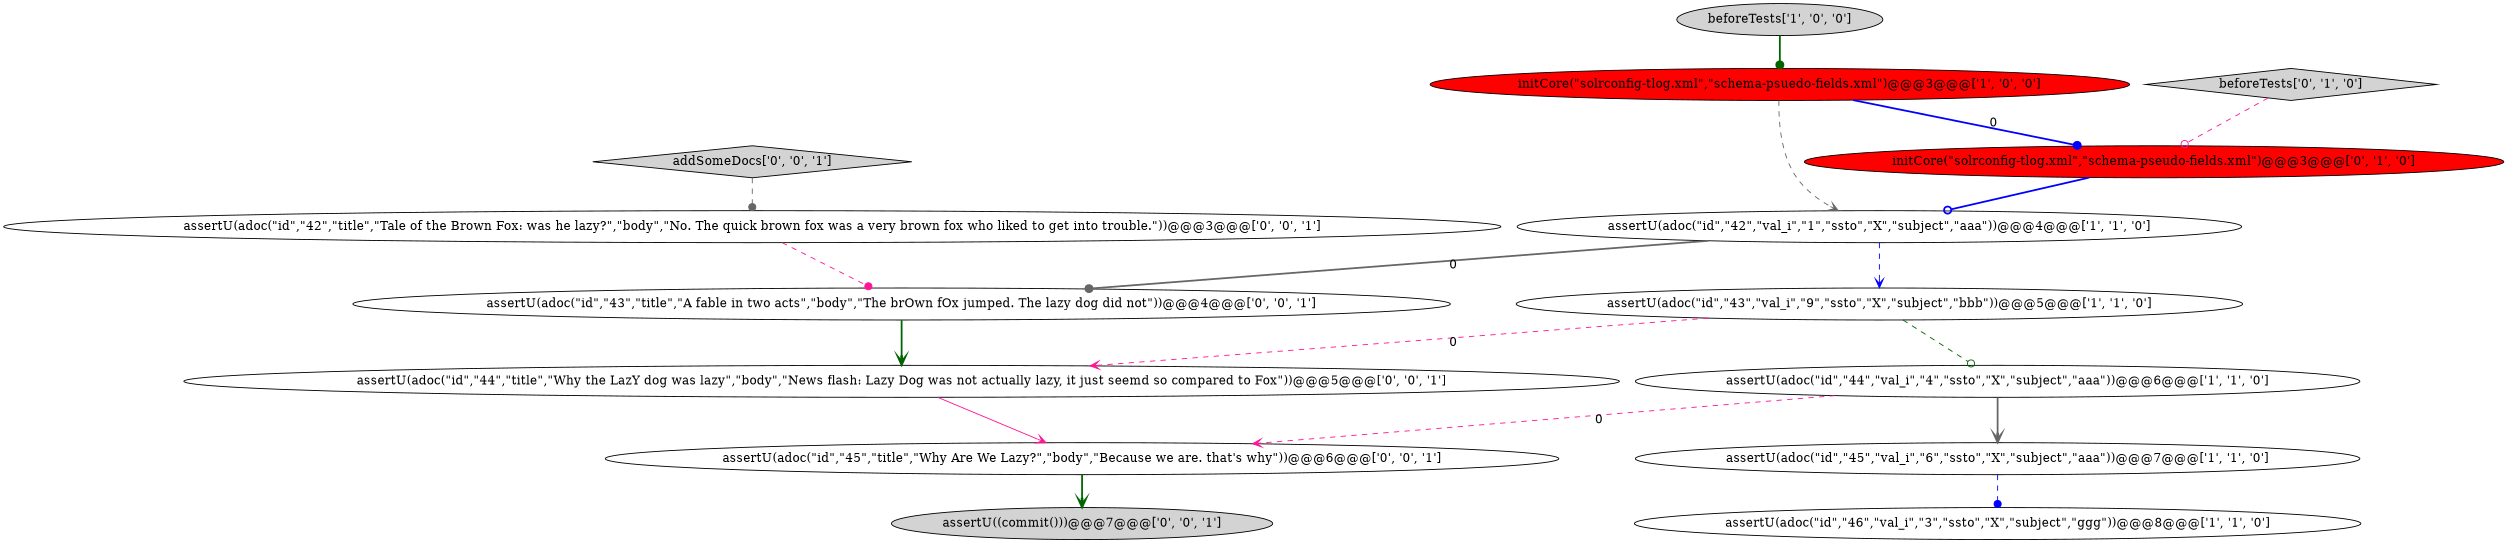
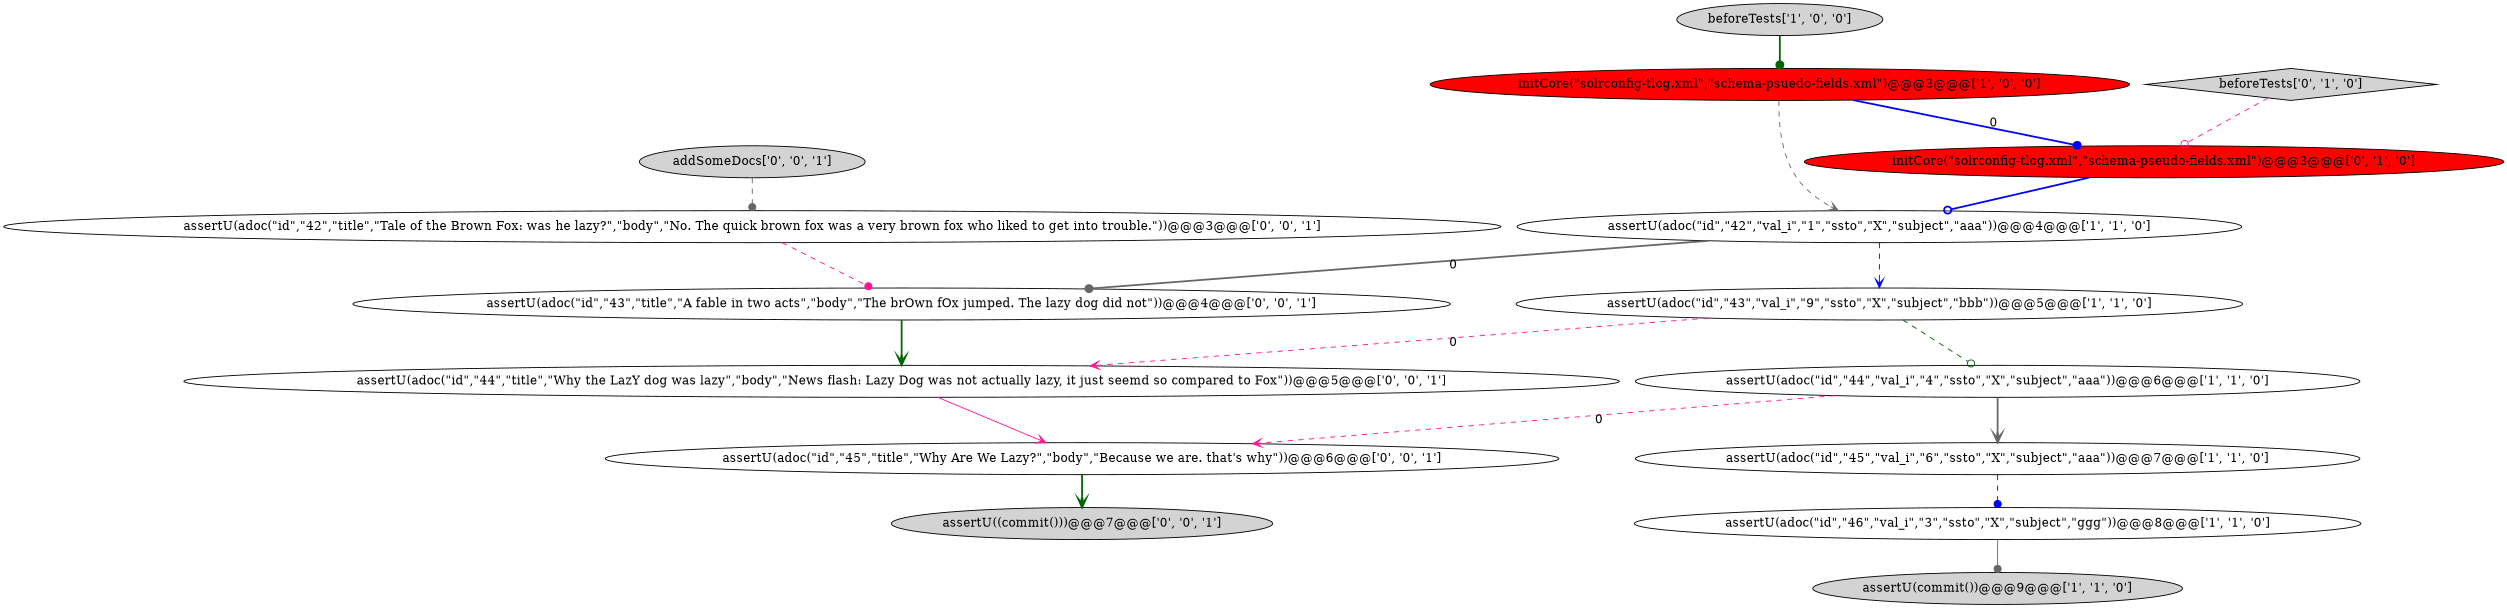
node "addSomeDocs['0', '0', '1']": shape diamond -> ellipse
node "assertU(commit())@@@9@@@['1', '1', '0']": added
